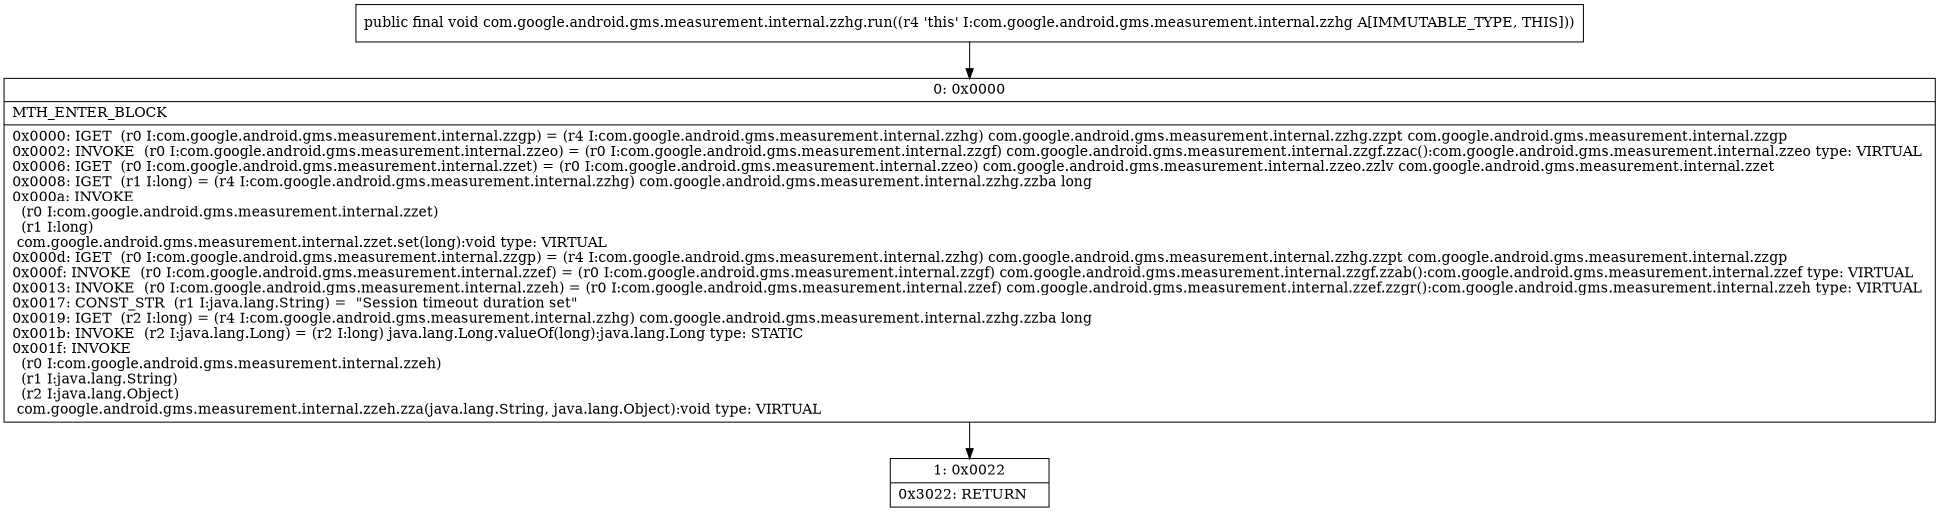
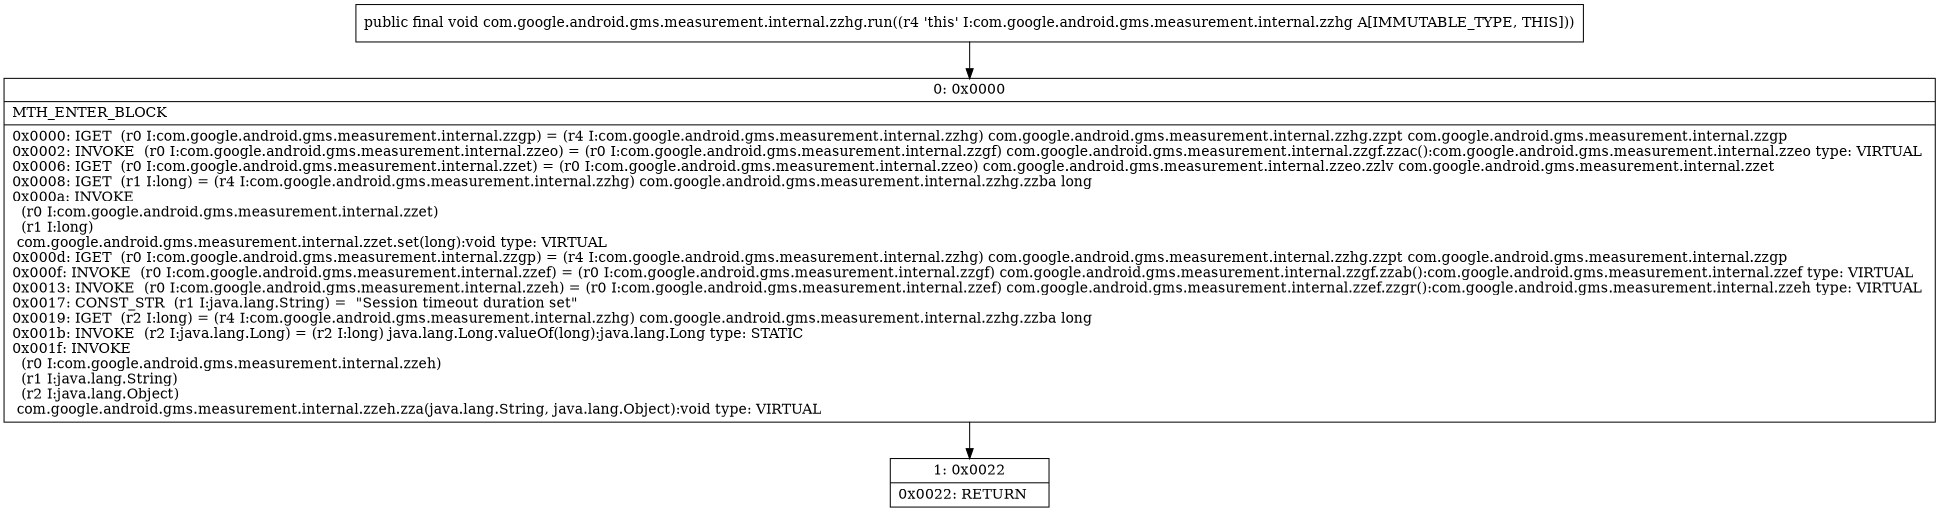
node "1: 0x0022": text "0x3022: RETURN" -> "0x0022: RETURN"
